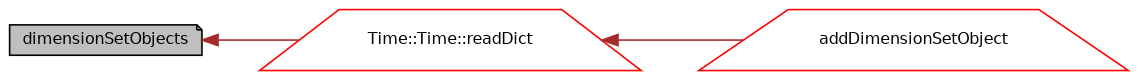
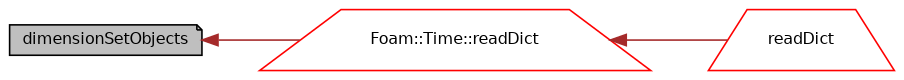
node "Time::Time::readDict": label "Time::Time::readDict" -> "Foam::Time::readDict"
node "addDimensionSetObject": label "addDimensionSetObject" -> "readDict"
